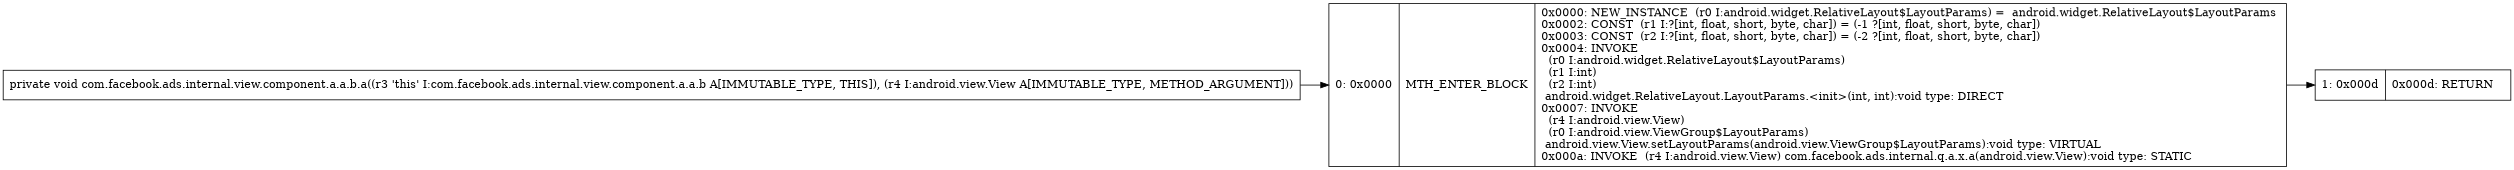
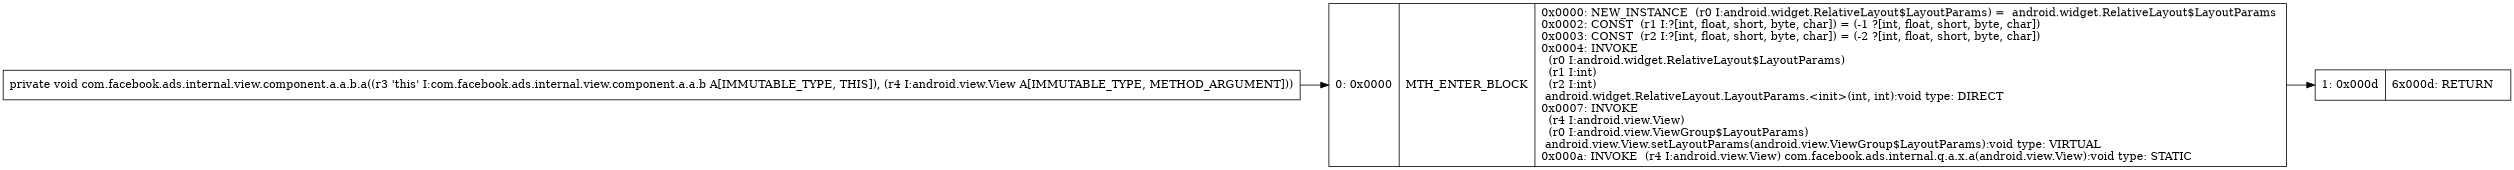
node "1: 0x000d": text "0x000d: RETURN" -> "6x000d: RETURN"
